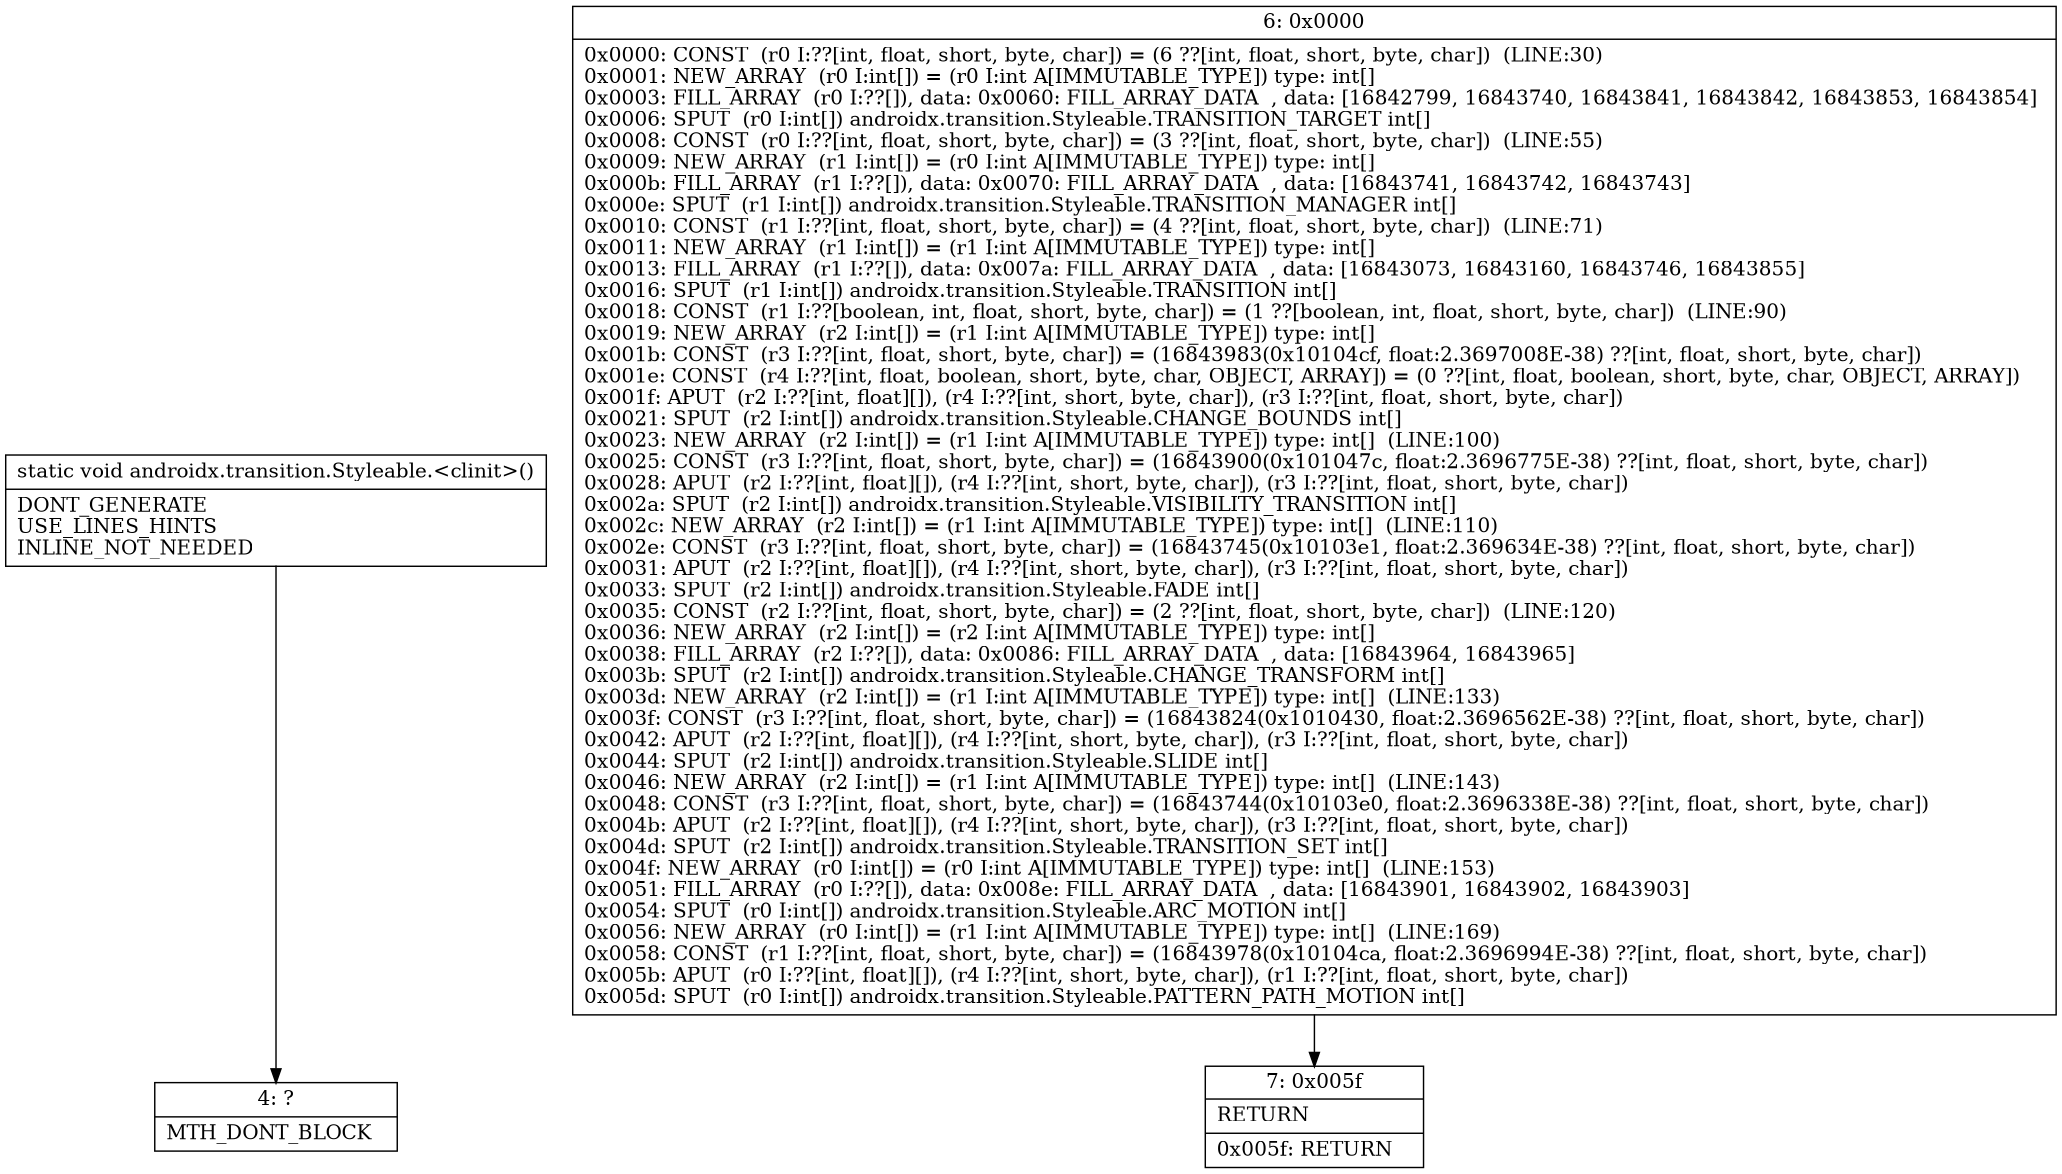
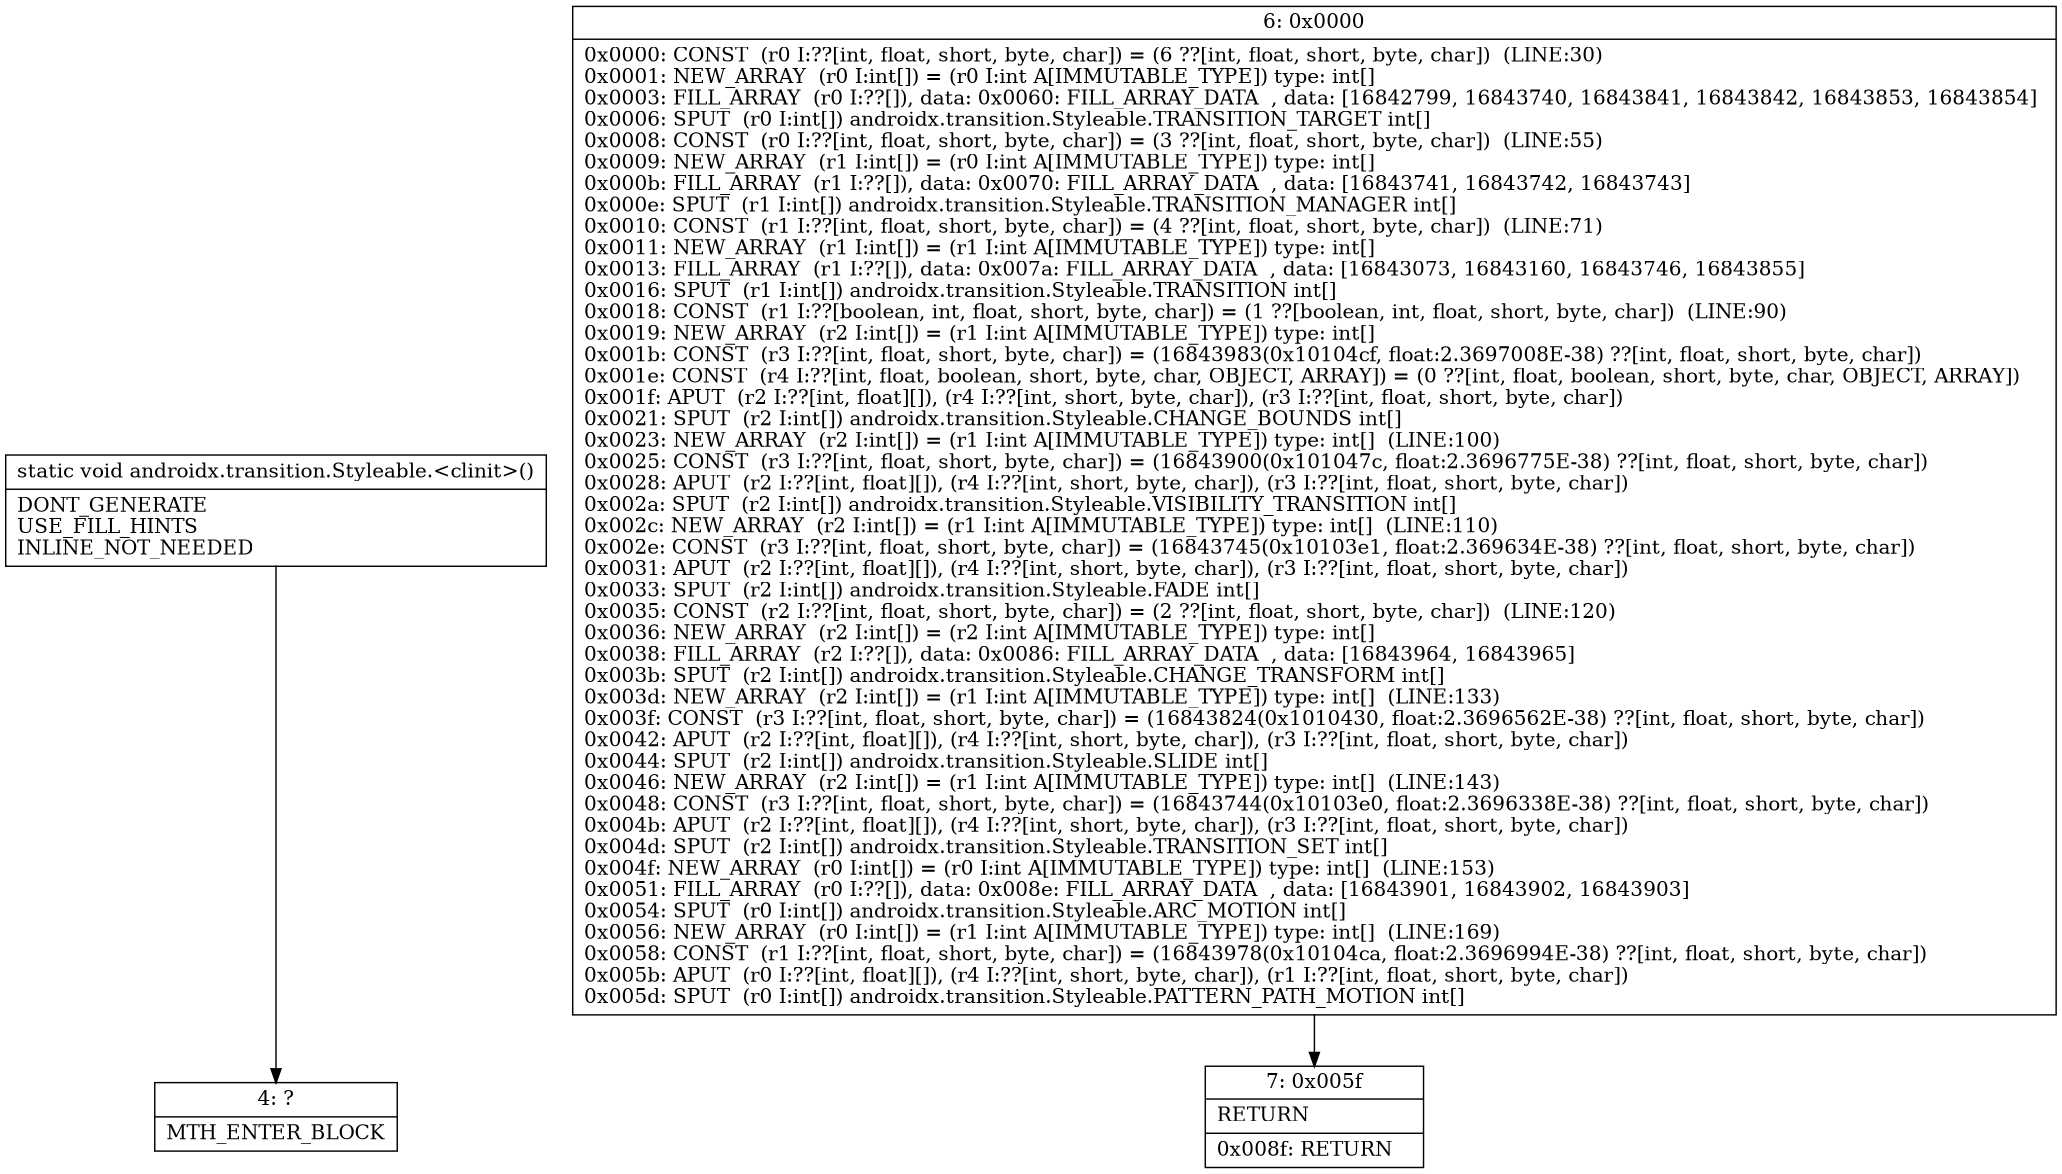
node "static void androidx.transition.Styleable.<clinit>()": text "USE_LINES_HINTS" -> "USE_FILL_HINTS"
node "4: ?": text "MTH_DONT_BLOCK" -> "MTH_ENTER_BLOCK"
node "7: 0x005f": text "0x005f: RETURN" -> "0x008f: RETURN"
